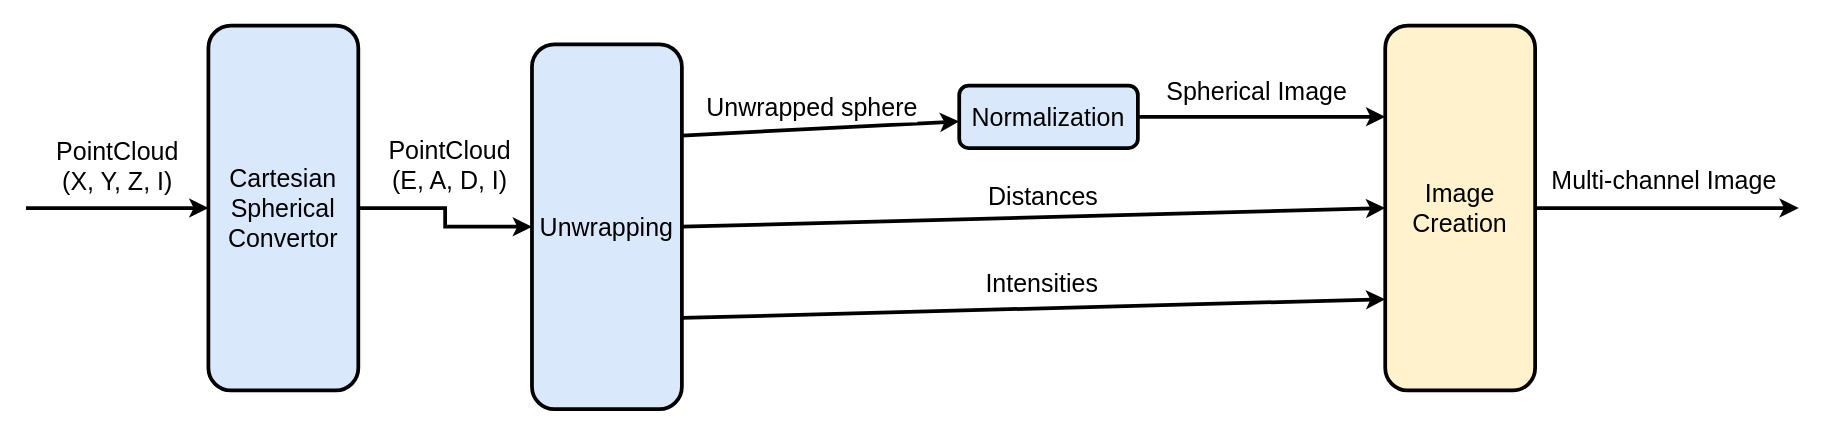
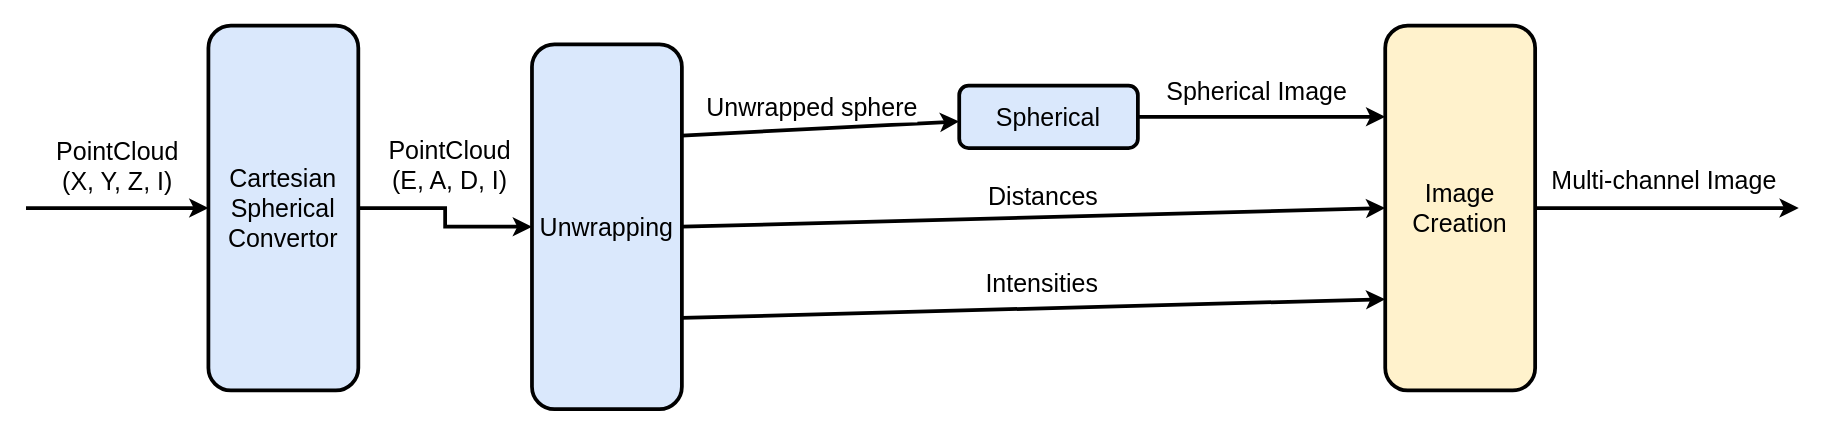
node "Normalization": label "Normalization" -> "Spherical"
